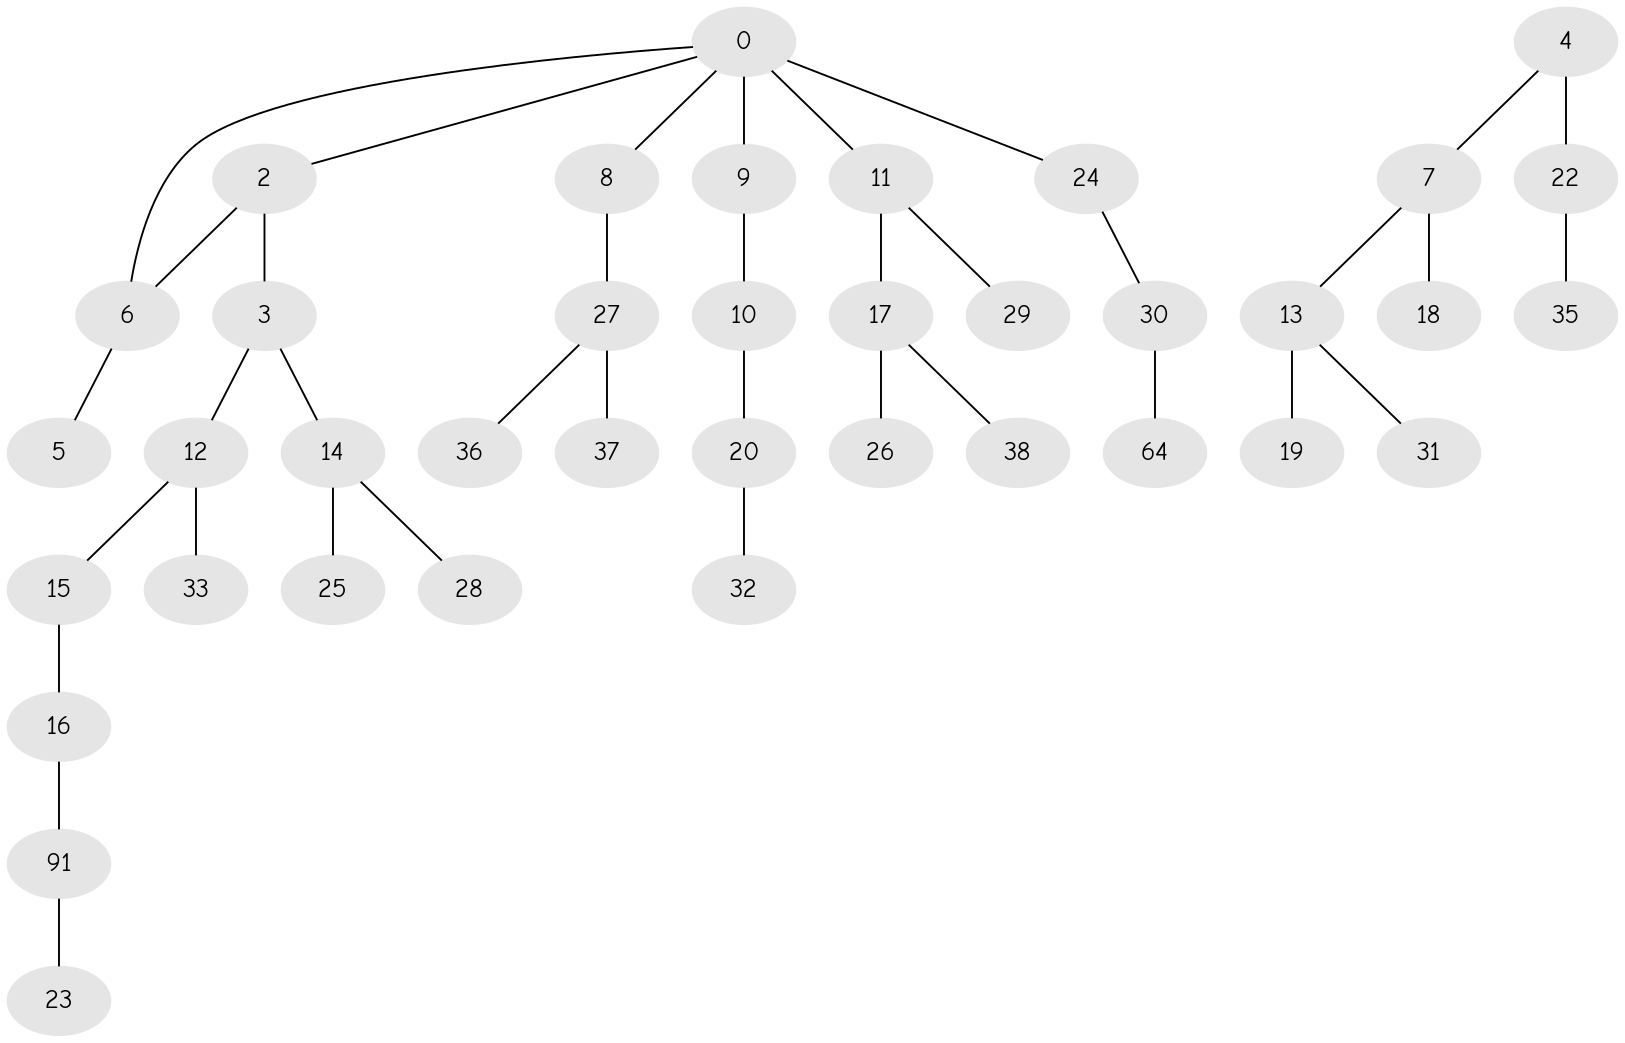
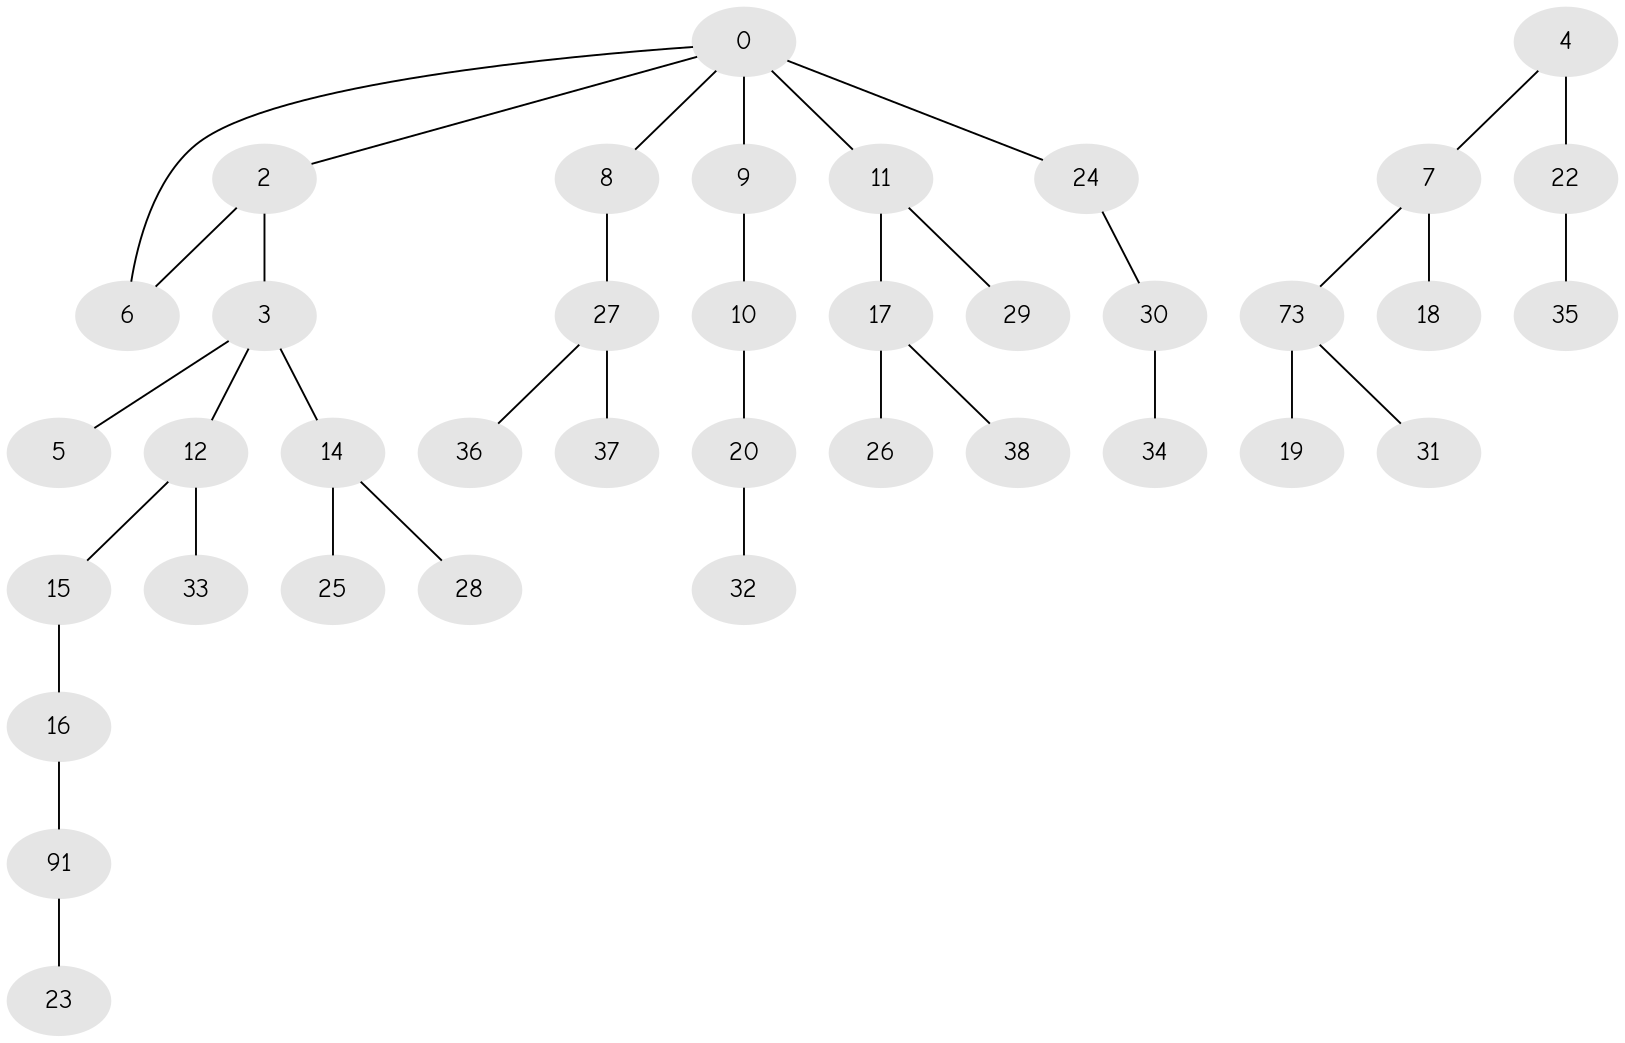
node "13": label "13" -> "73"
edge "6" -- "5": now "3" -- "5"
node "64": label "64" -> "34"
